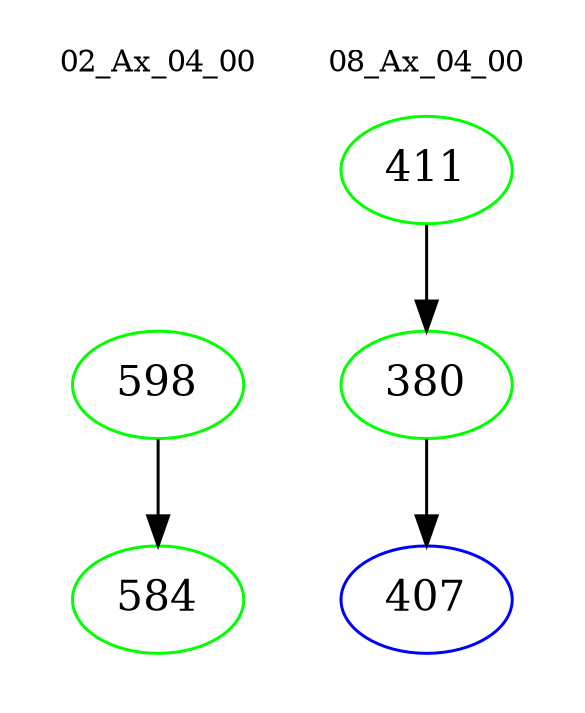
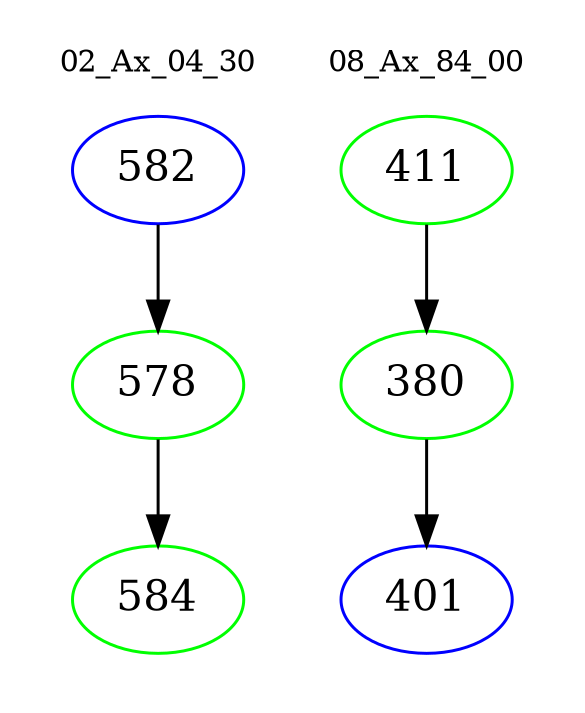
cluster "02_Ax_04_00": label "02_Ax_04_00" -> "02_Ax_04_30"
cluster "08_Ax_04_00": label "08_Ax_04_00" -> "08_Ax_84_00"
node "582": added
node "598": label "598" -> "578"
node "407": label "407" -> "401"
